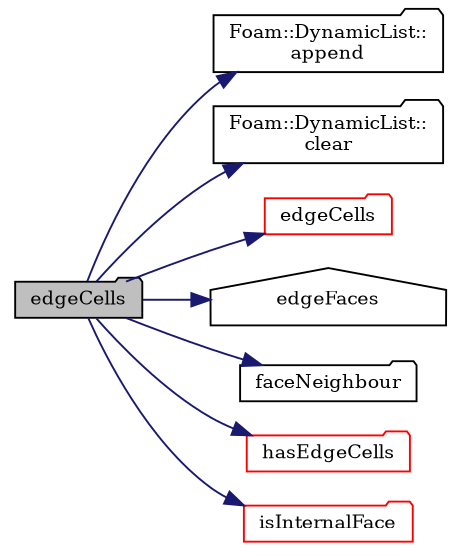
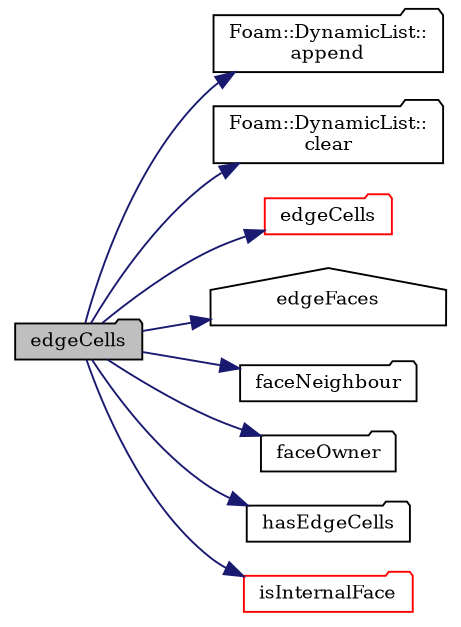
node "hasEdgeCells": color red -> black
node "faceOwner": added
